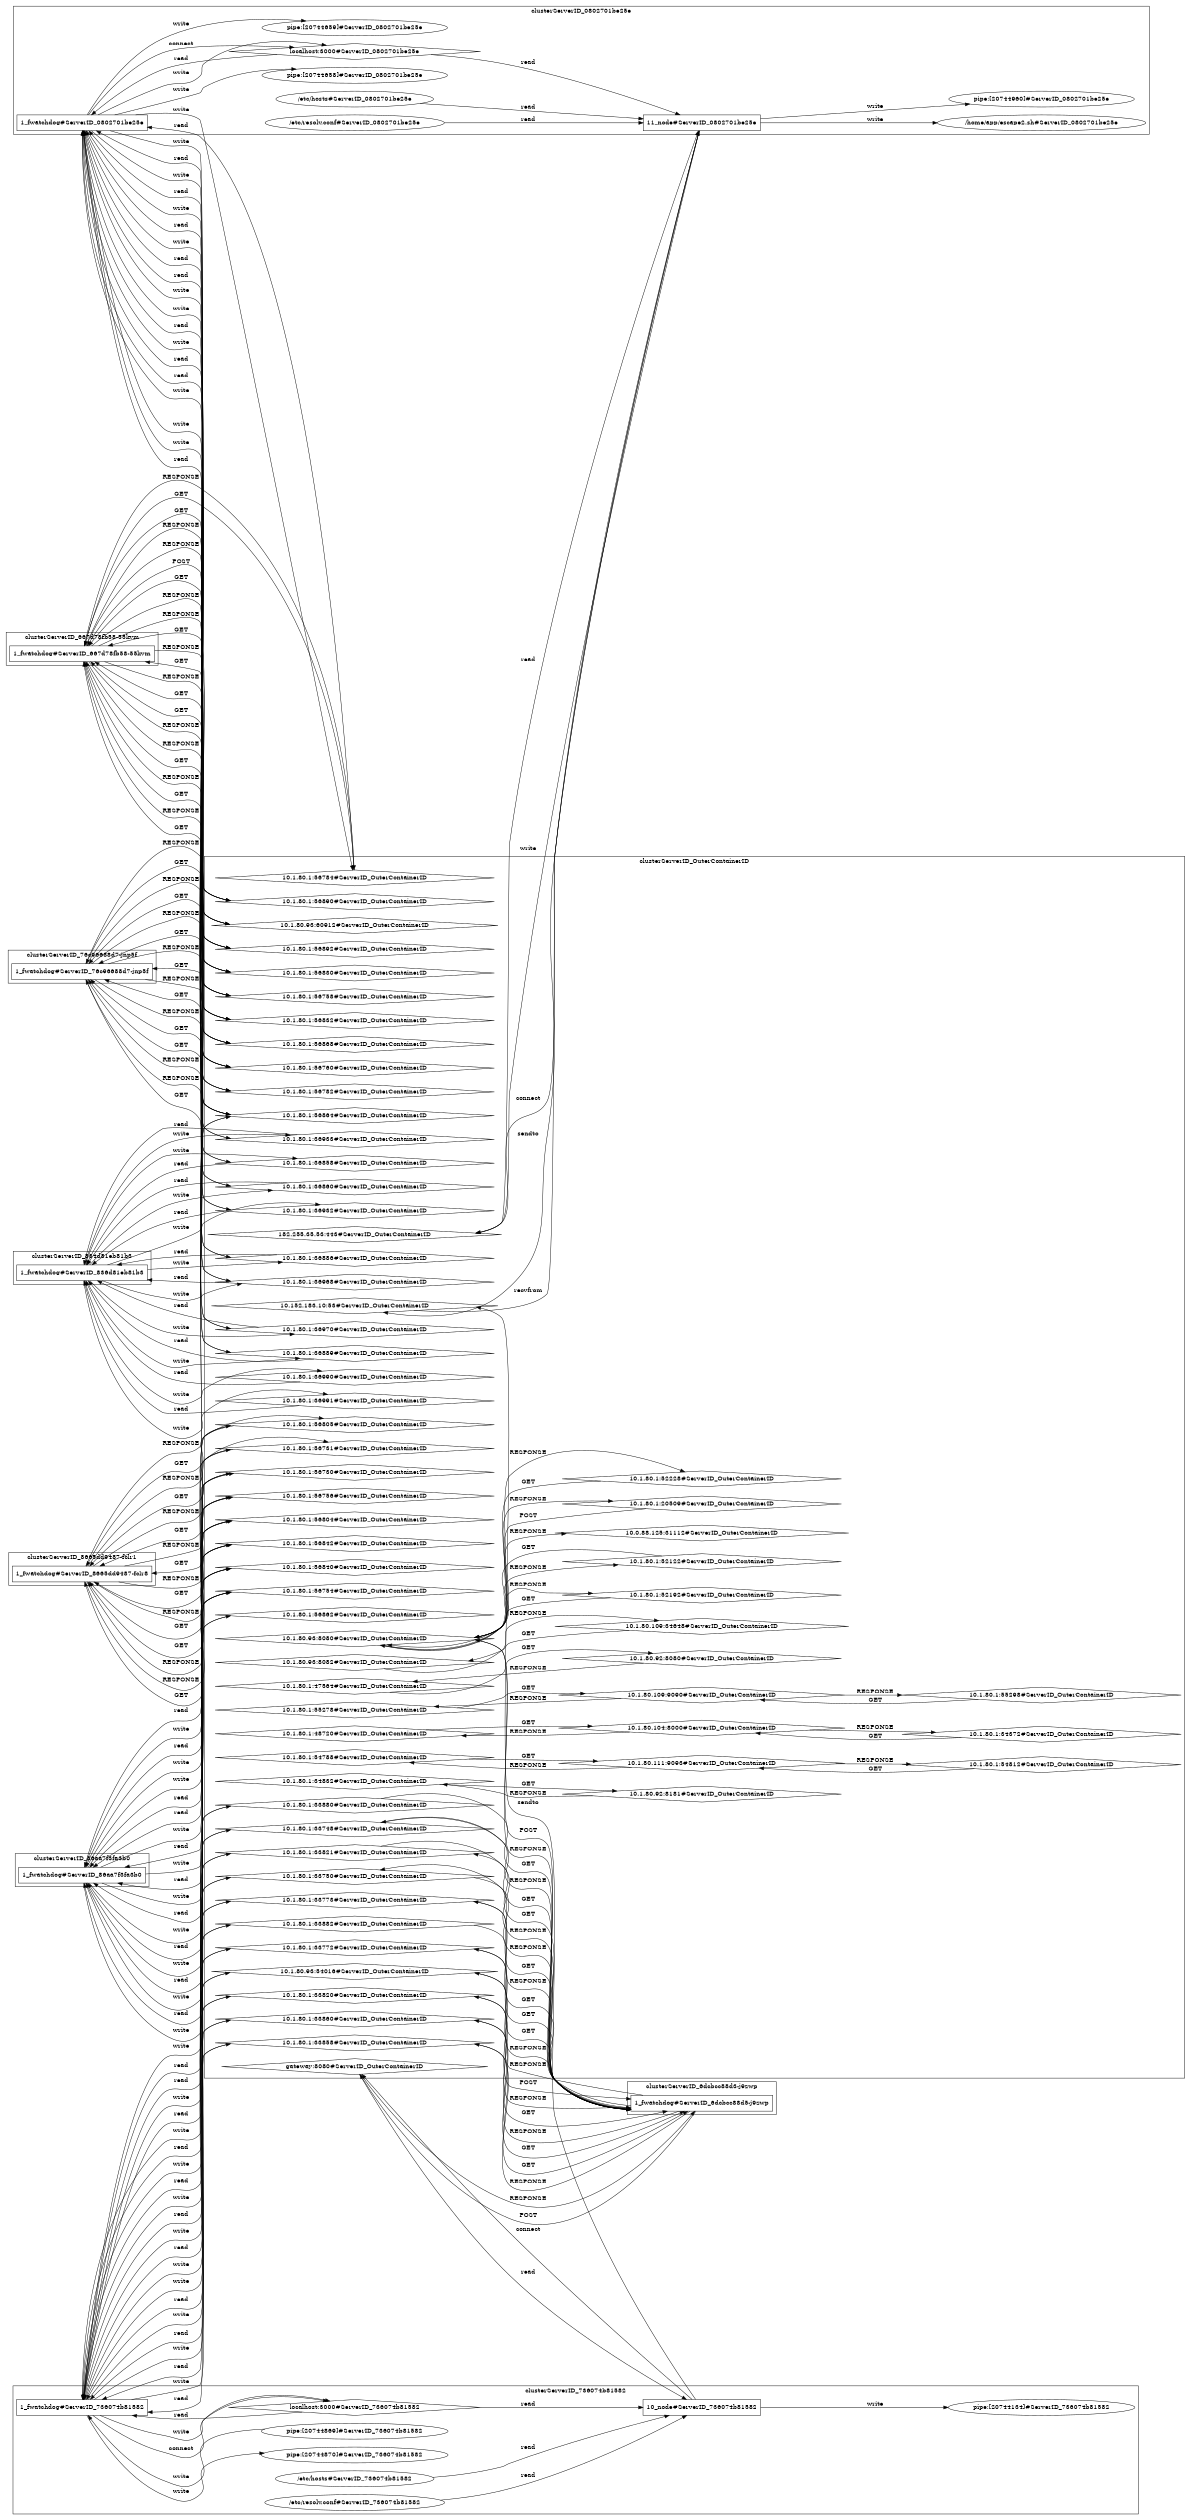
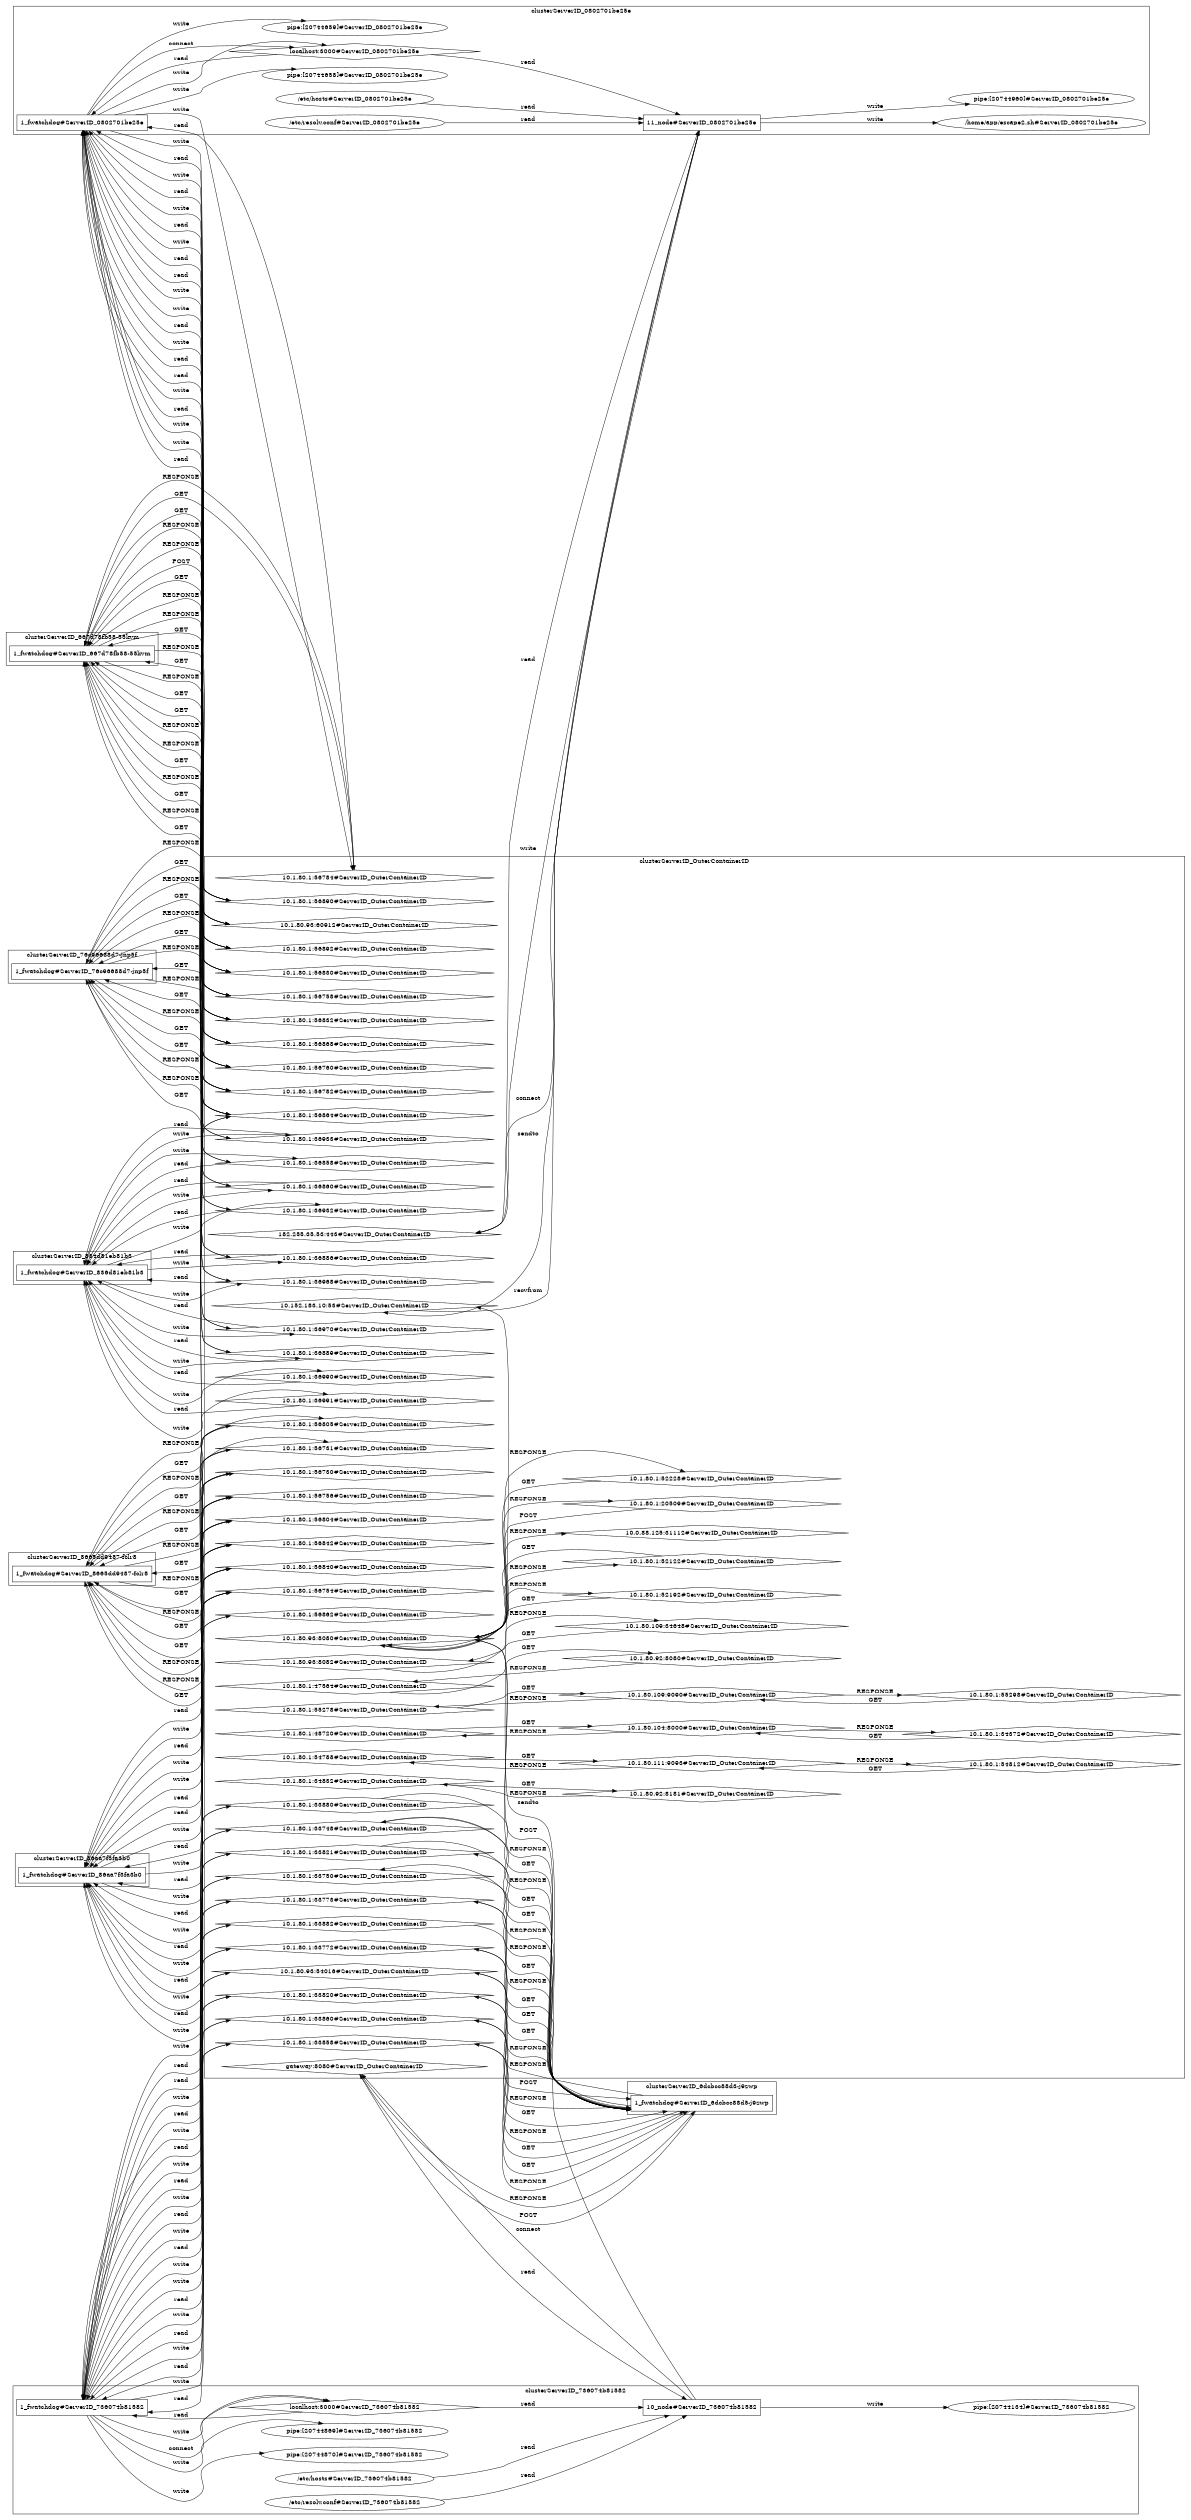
edge "10.1.80.1:56782#ServerID_OuterContainerID" -> "1_fwatchdog#ServerID_0802701be25e": added, label "read"
cluster "clusterServerID_8665dd9487-fclr1": label "clusterServerID_8665dd9487-fclr1" -> "clusterServerID_8665dd9487-fclr8"
edge "pipe:[20744869]#ServerID_736074b81582" -> "1_fwatchdog#ServerID_736074b81582": reversed
